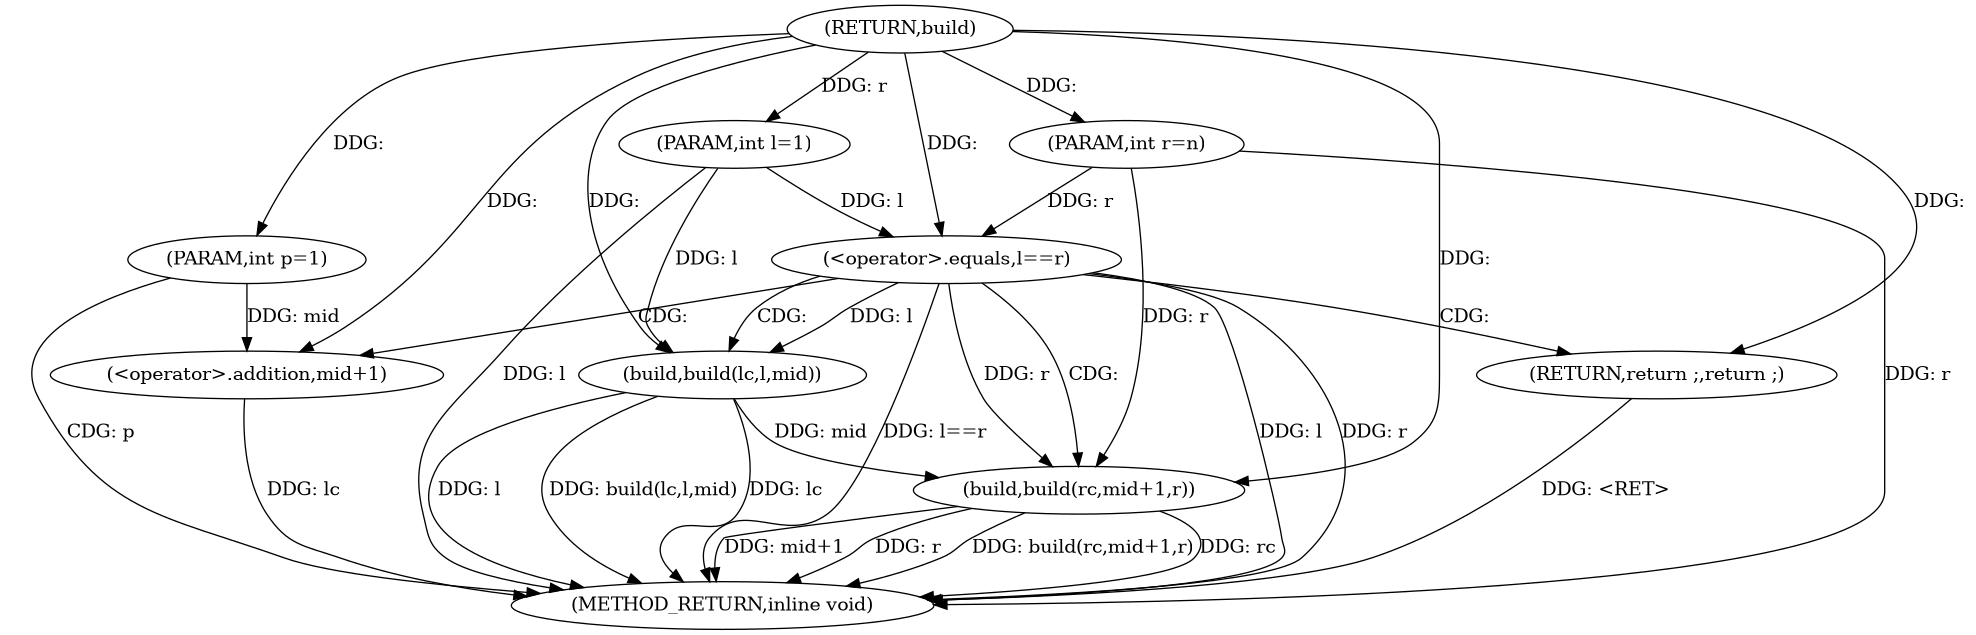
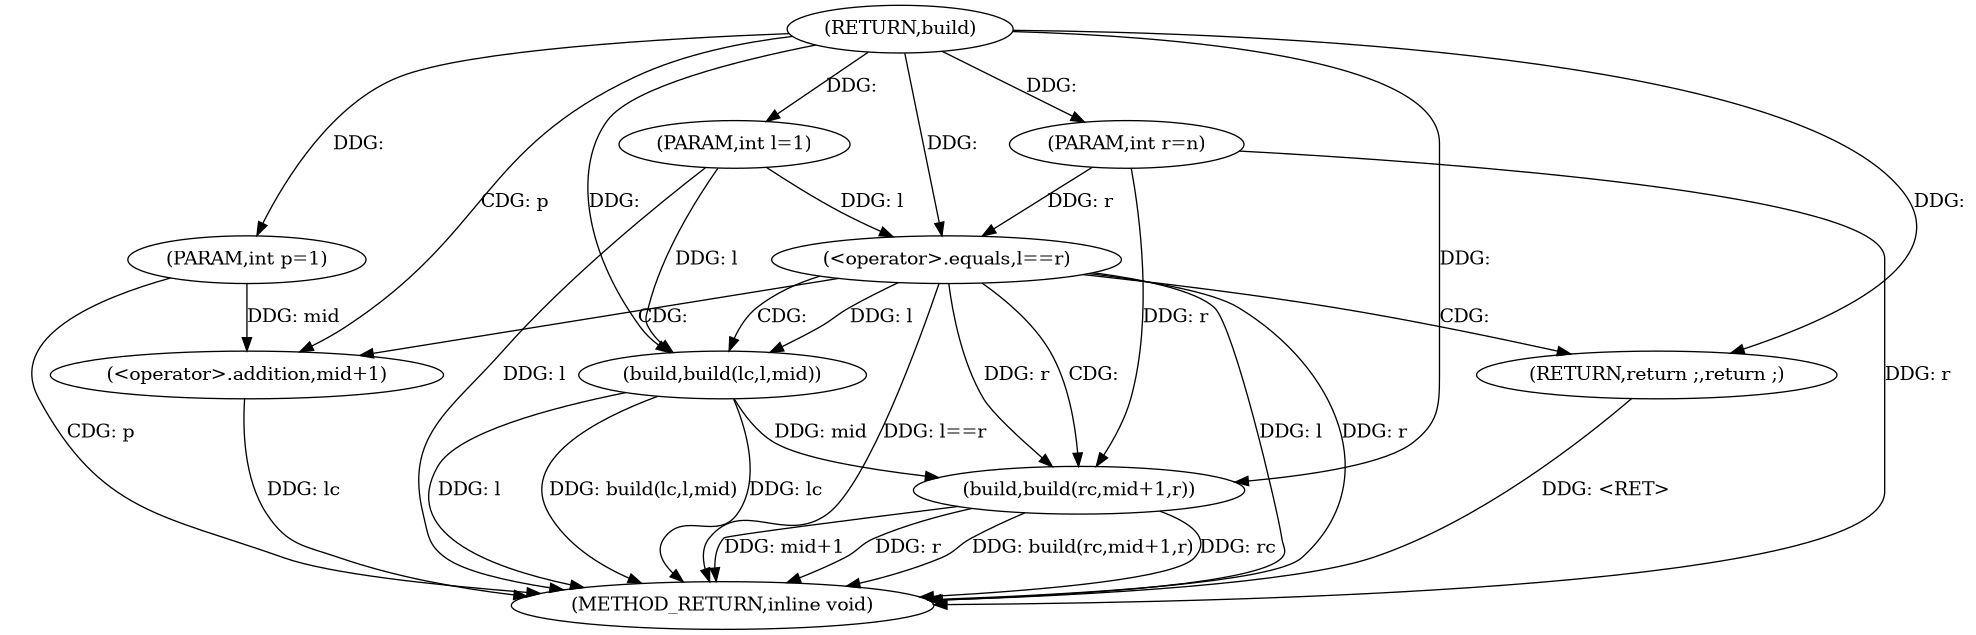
edge "(RETURN,build)" -> "(PARAM,int l=1)": label "DDG: r" -> "DDG: "
edge "(RETURN,build)" -> "(<operator>.addition,mid+1)": label "DDG: " -> "CDG: p"
